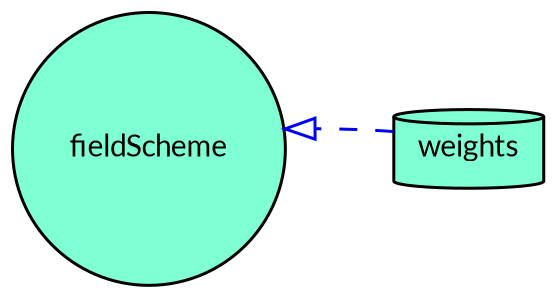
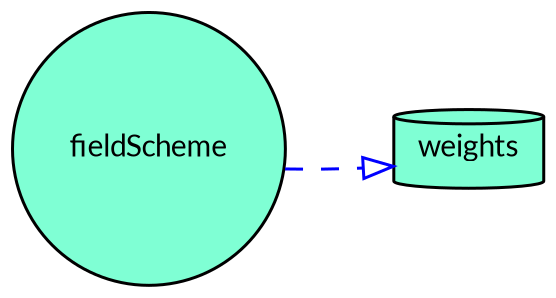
edge "weights" -> "fieldScheme": reversed
